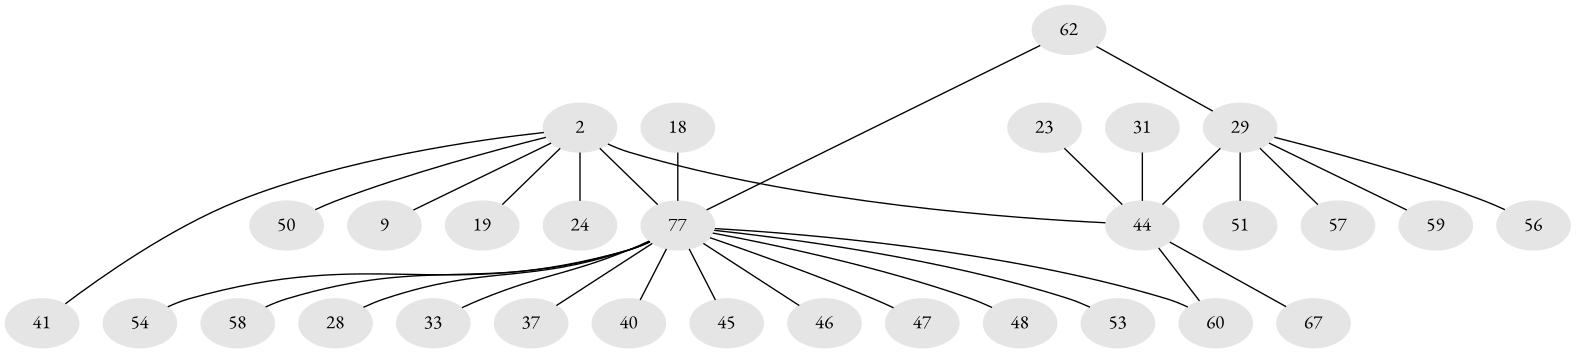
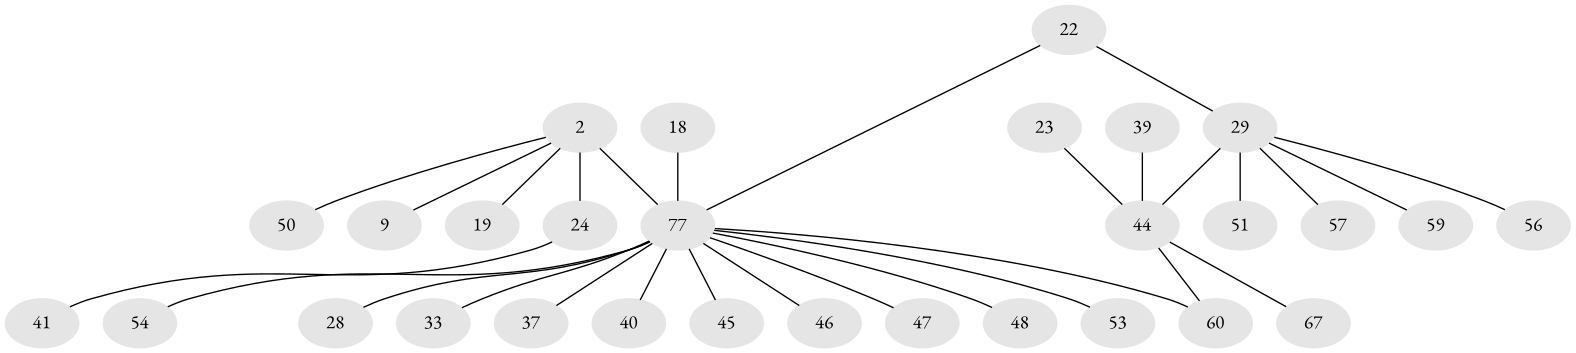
node "62": label "62" -> "22"
node "31": label "31" -> "39"
edge "2" -- "41": now "24" -- "41"
edge "2" -- "44": removed
node "58": removed
